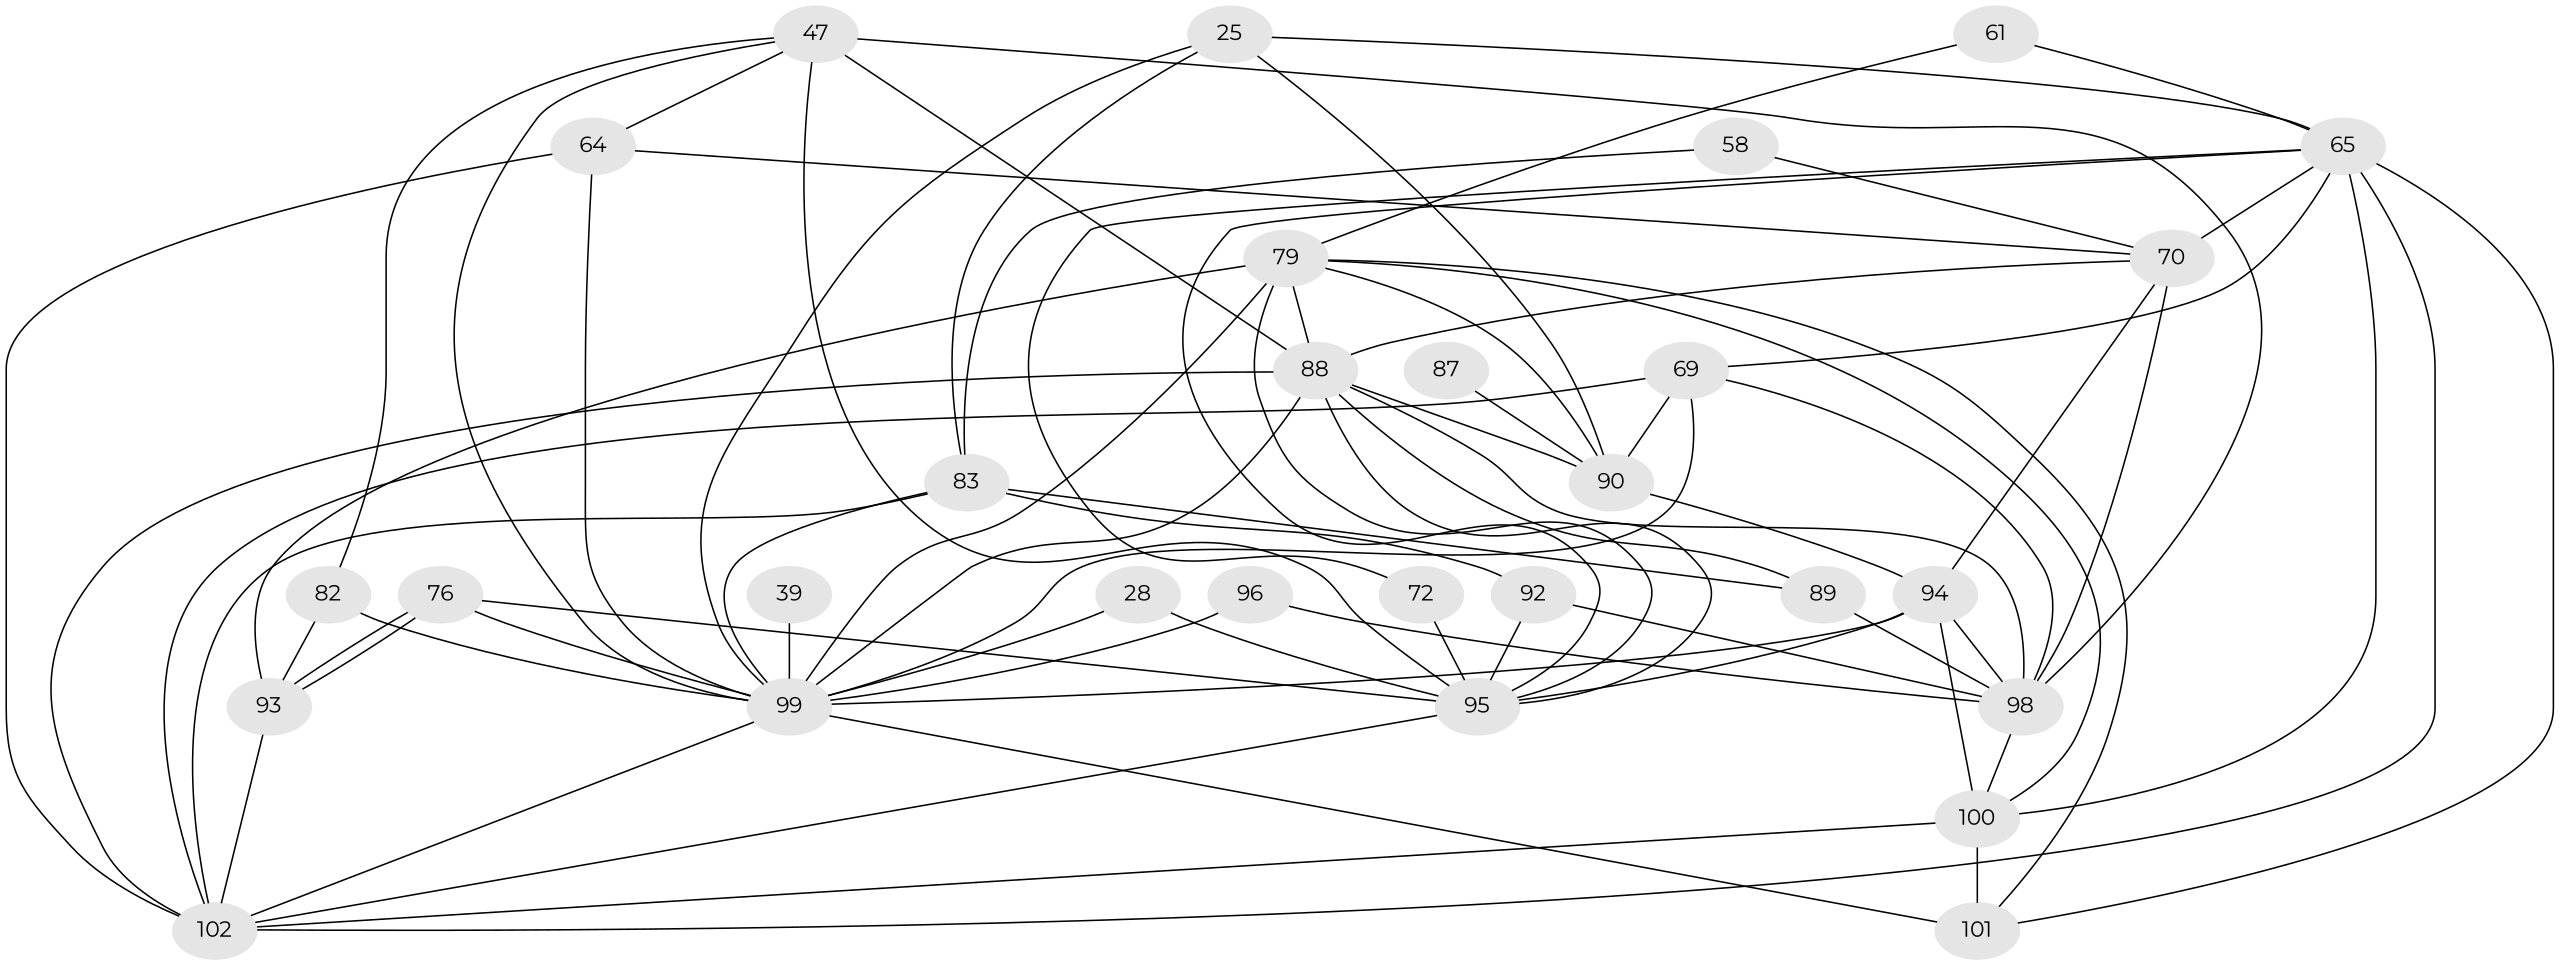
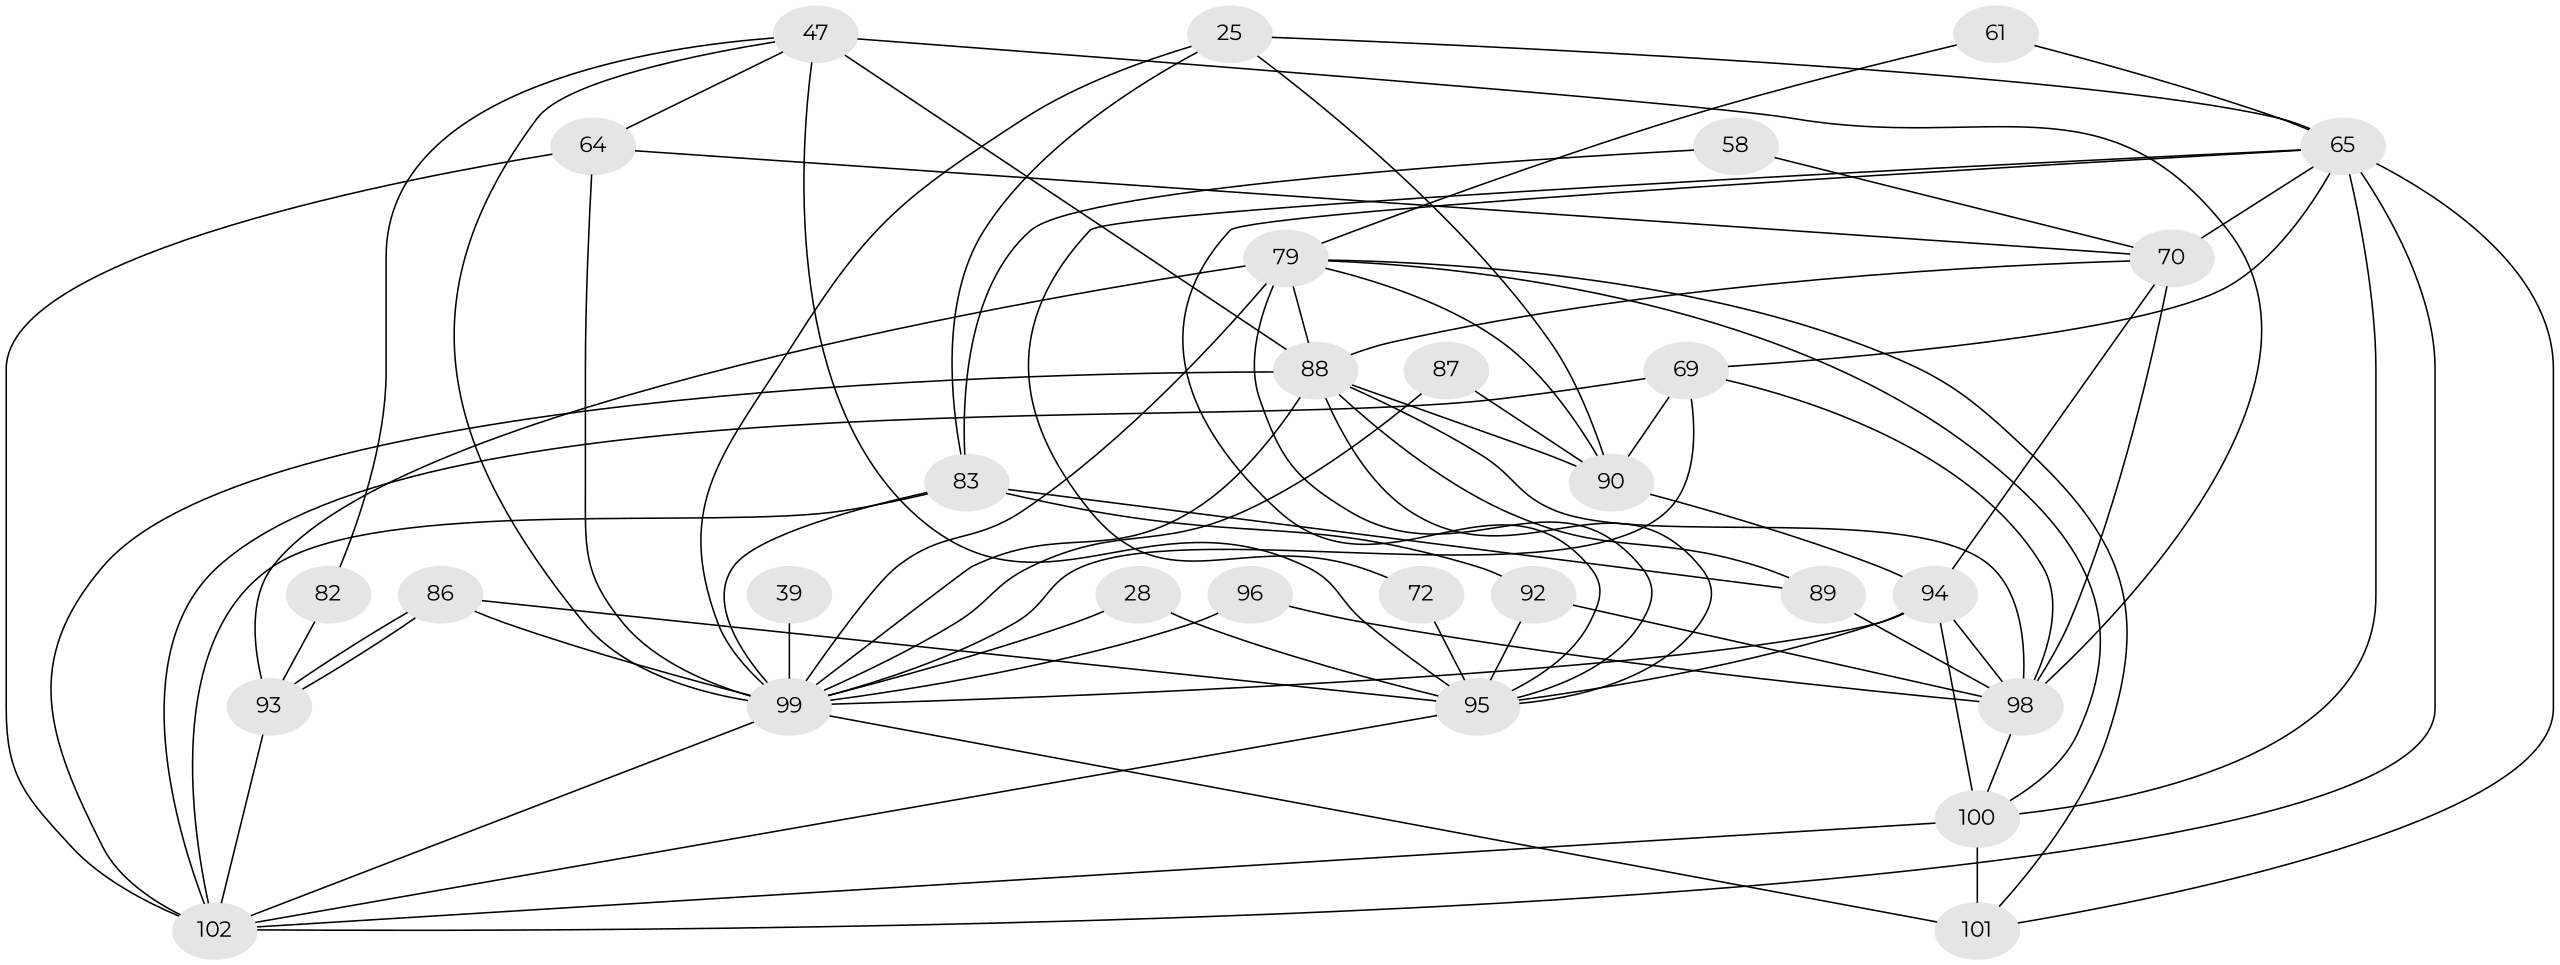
node "76": label "76" -> "86"
edge "82" -- "99": now "87" -- "99"
